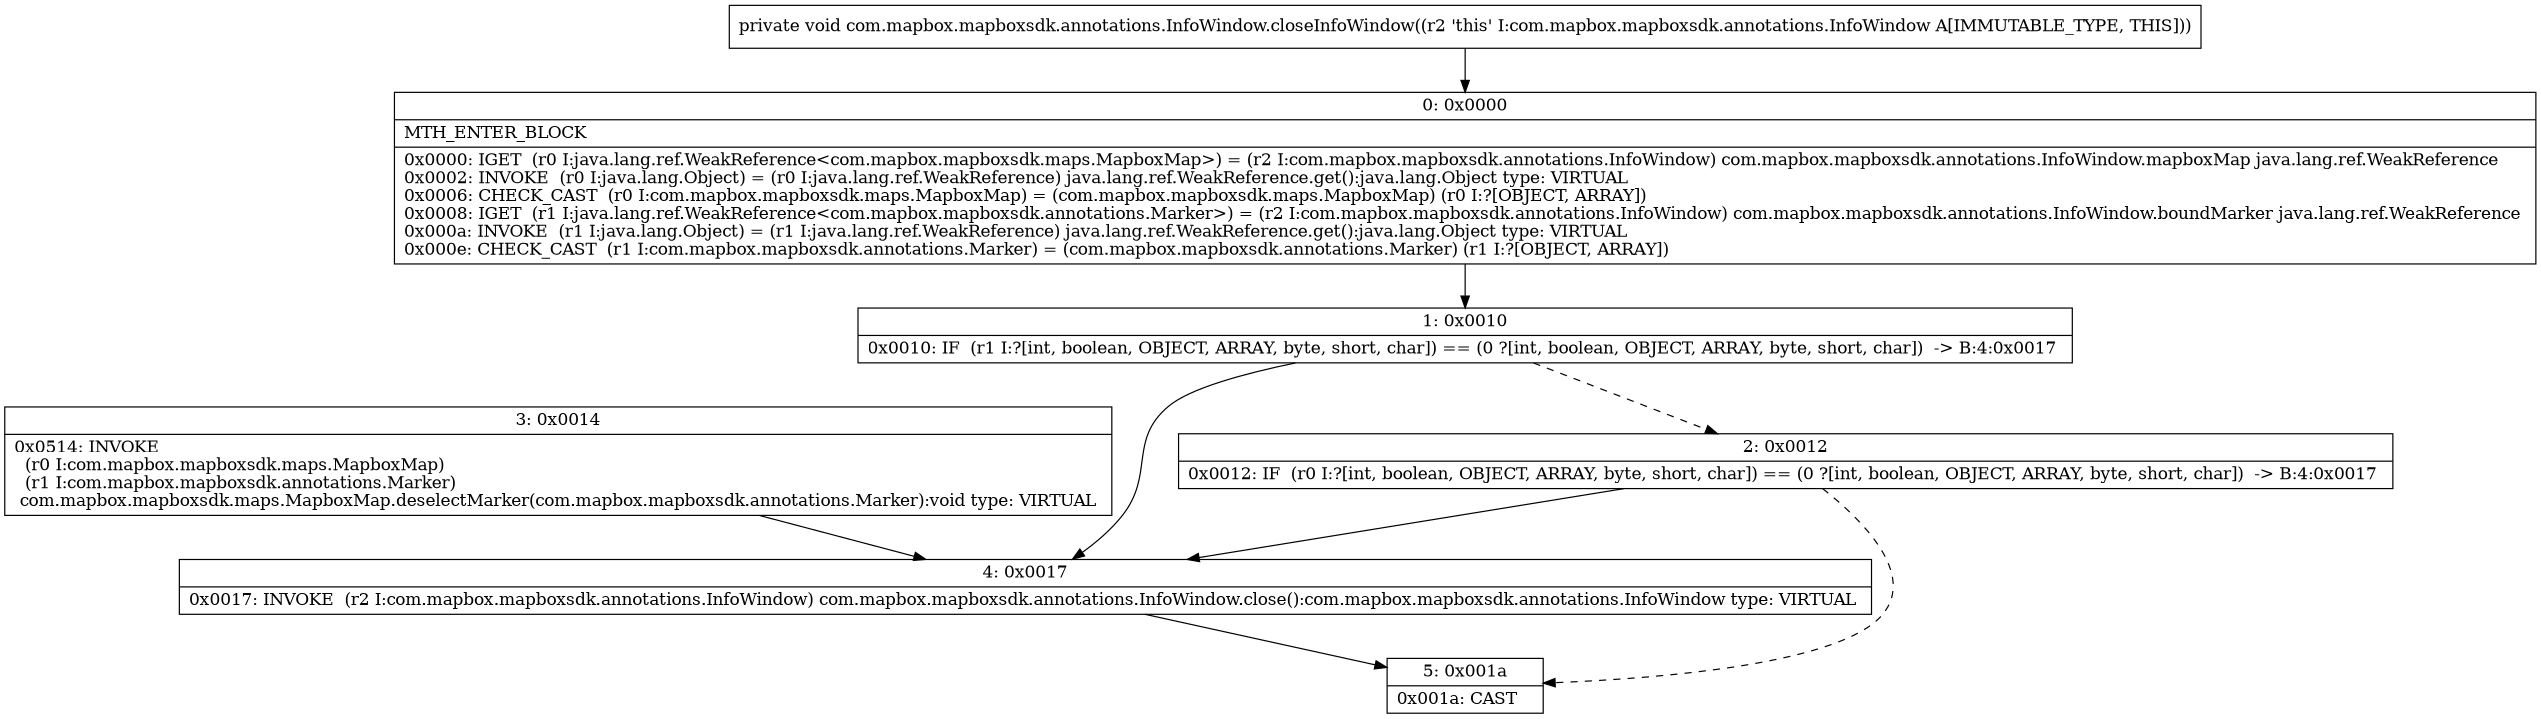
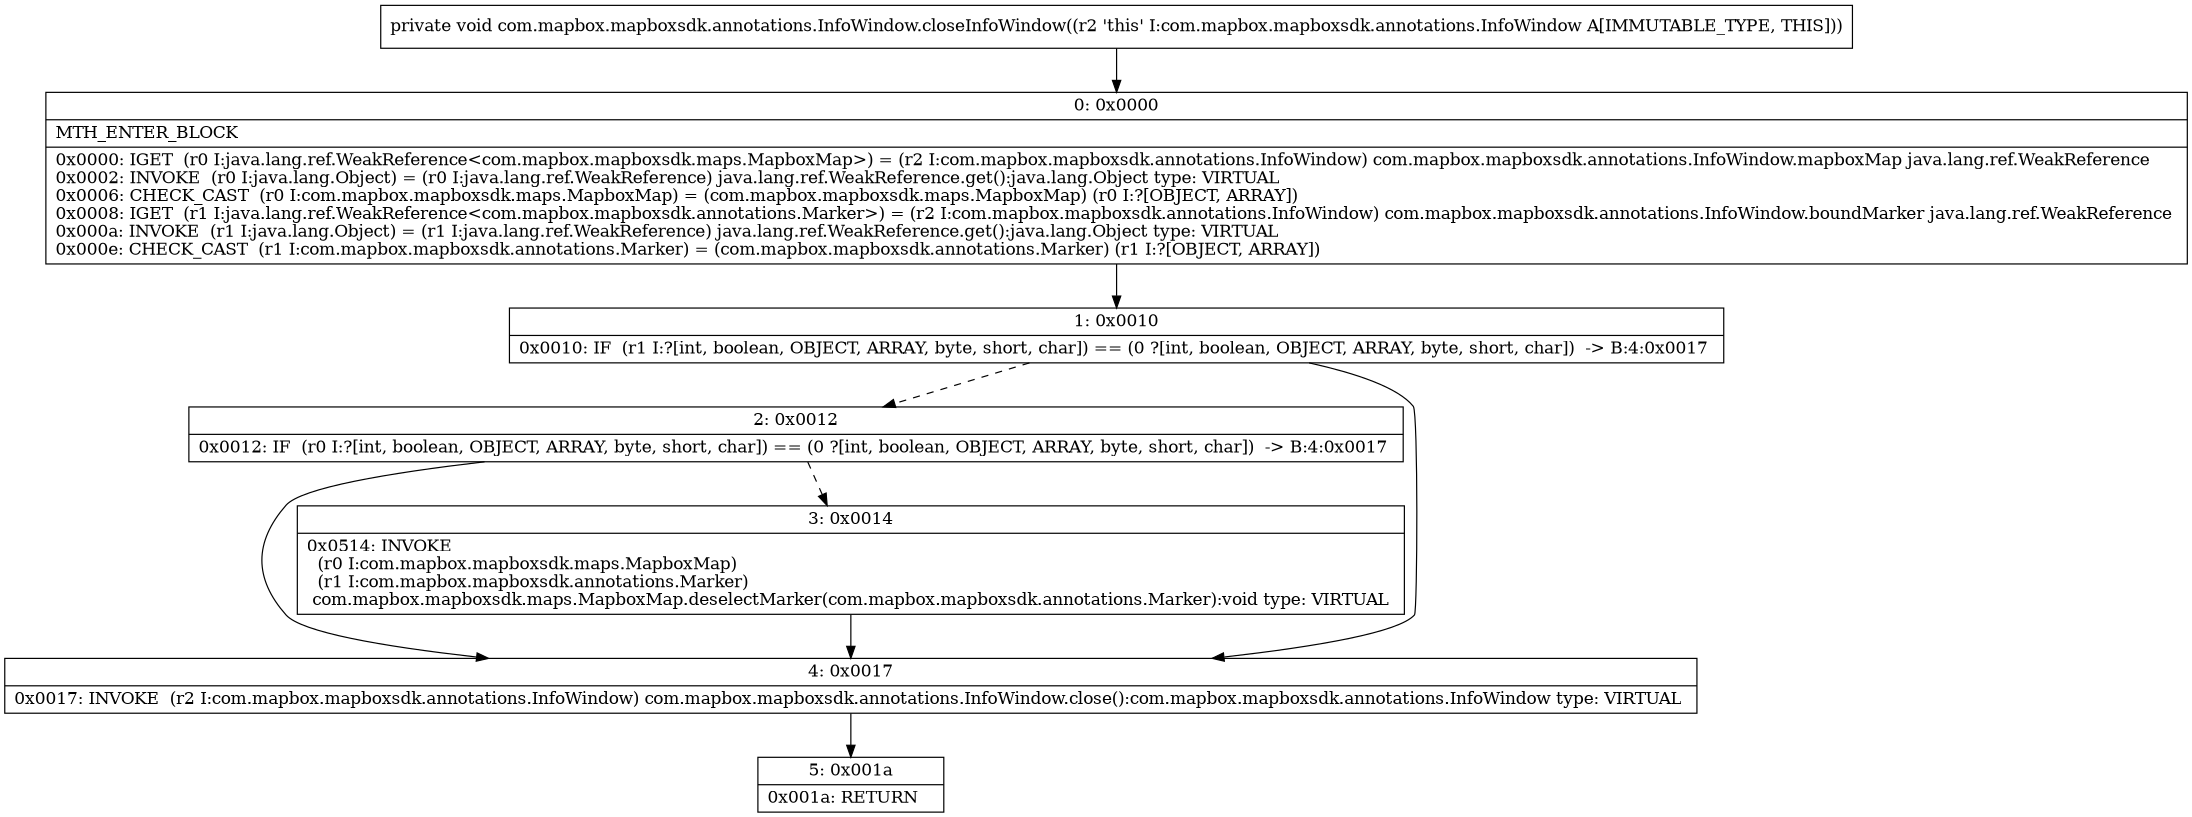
edge "2: 0x0012" -> "5: 0x001a": now "2: 0x0012" -> "3: 0x0014"
node "5: 0x001a": text "0x001a: CAST" -> "0x001a: RETURN"
